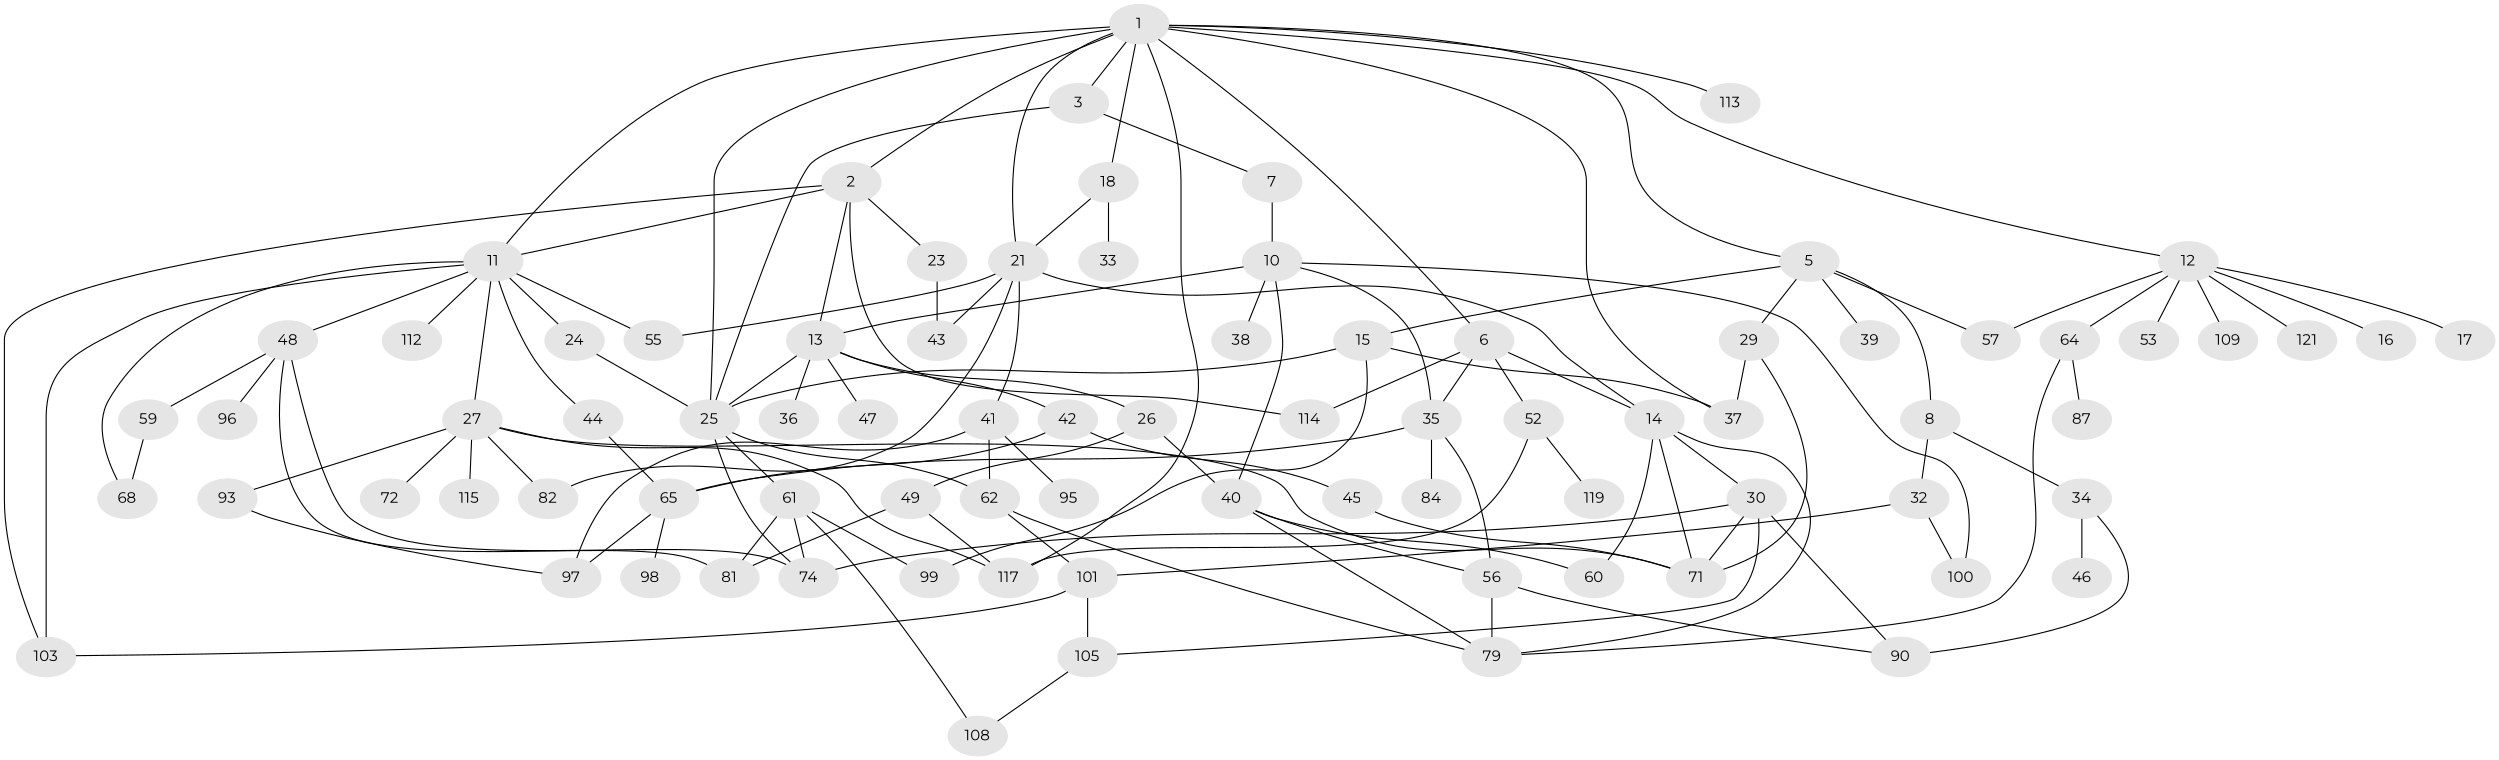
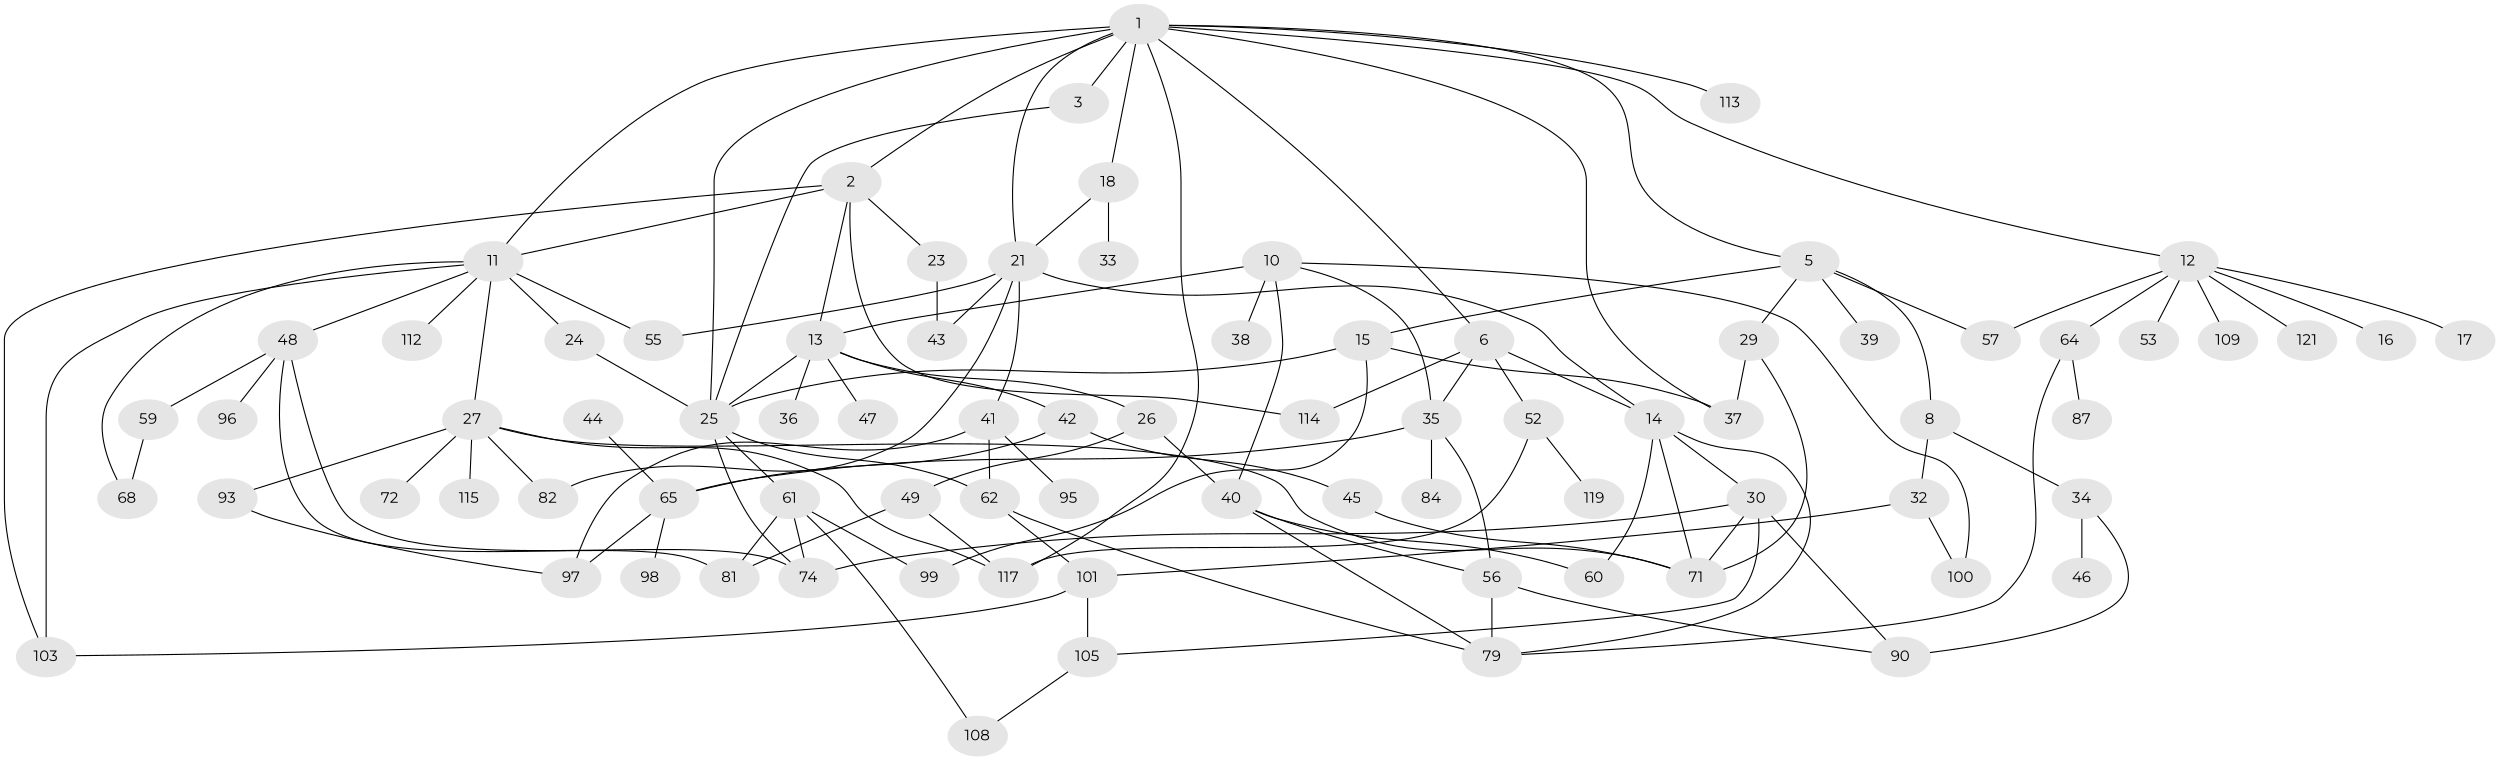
node "7": removed
edge "11" -- "44": removed
